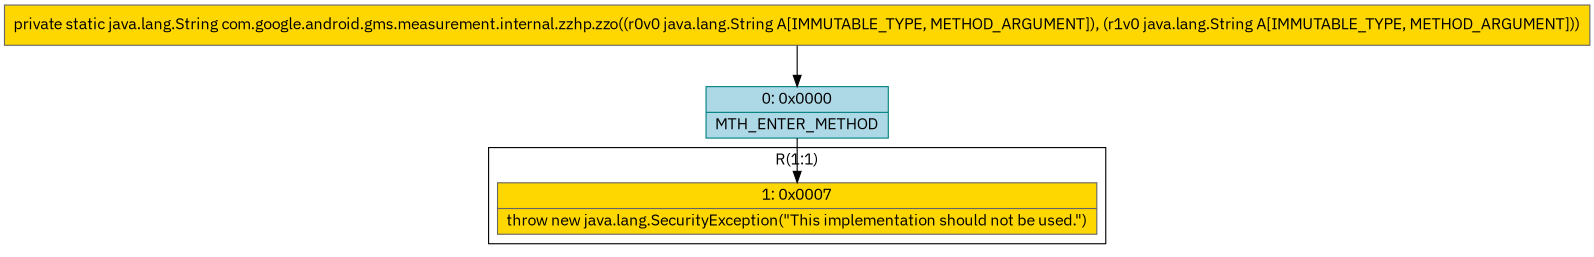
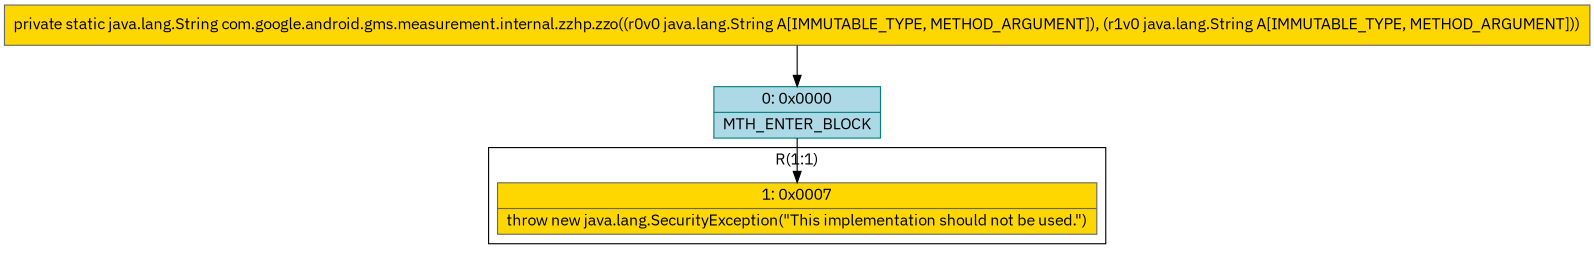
node "0: 0x0000": text "MTH_ENTER_METHOD" -> "MTH_ENTER_BLOCK"
